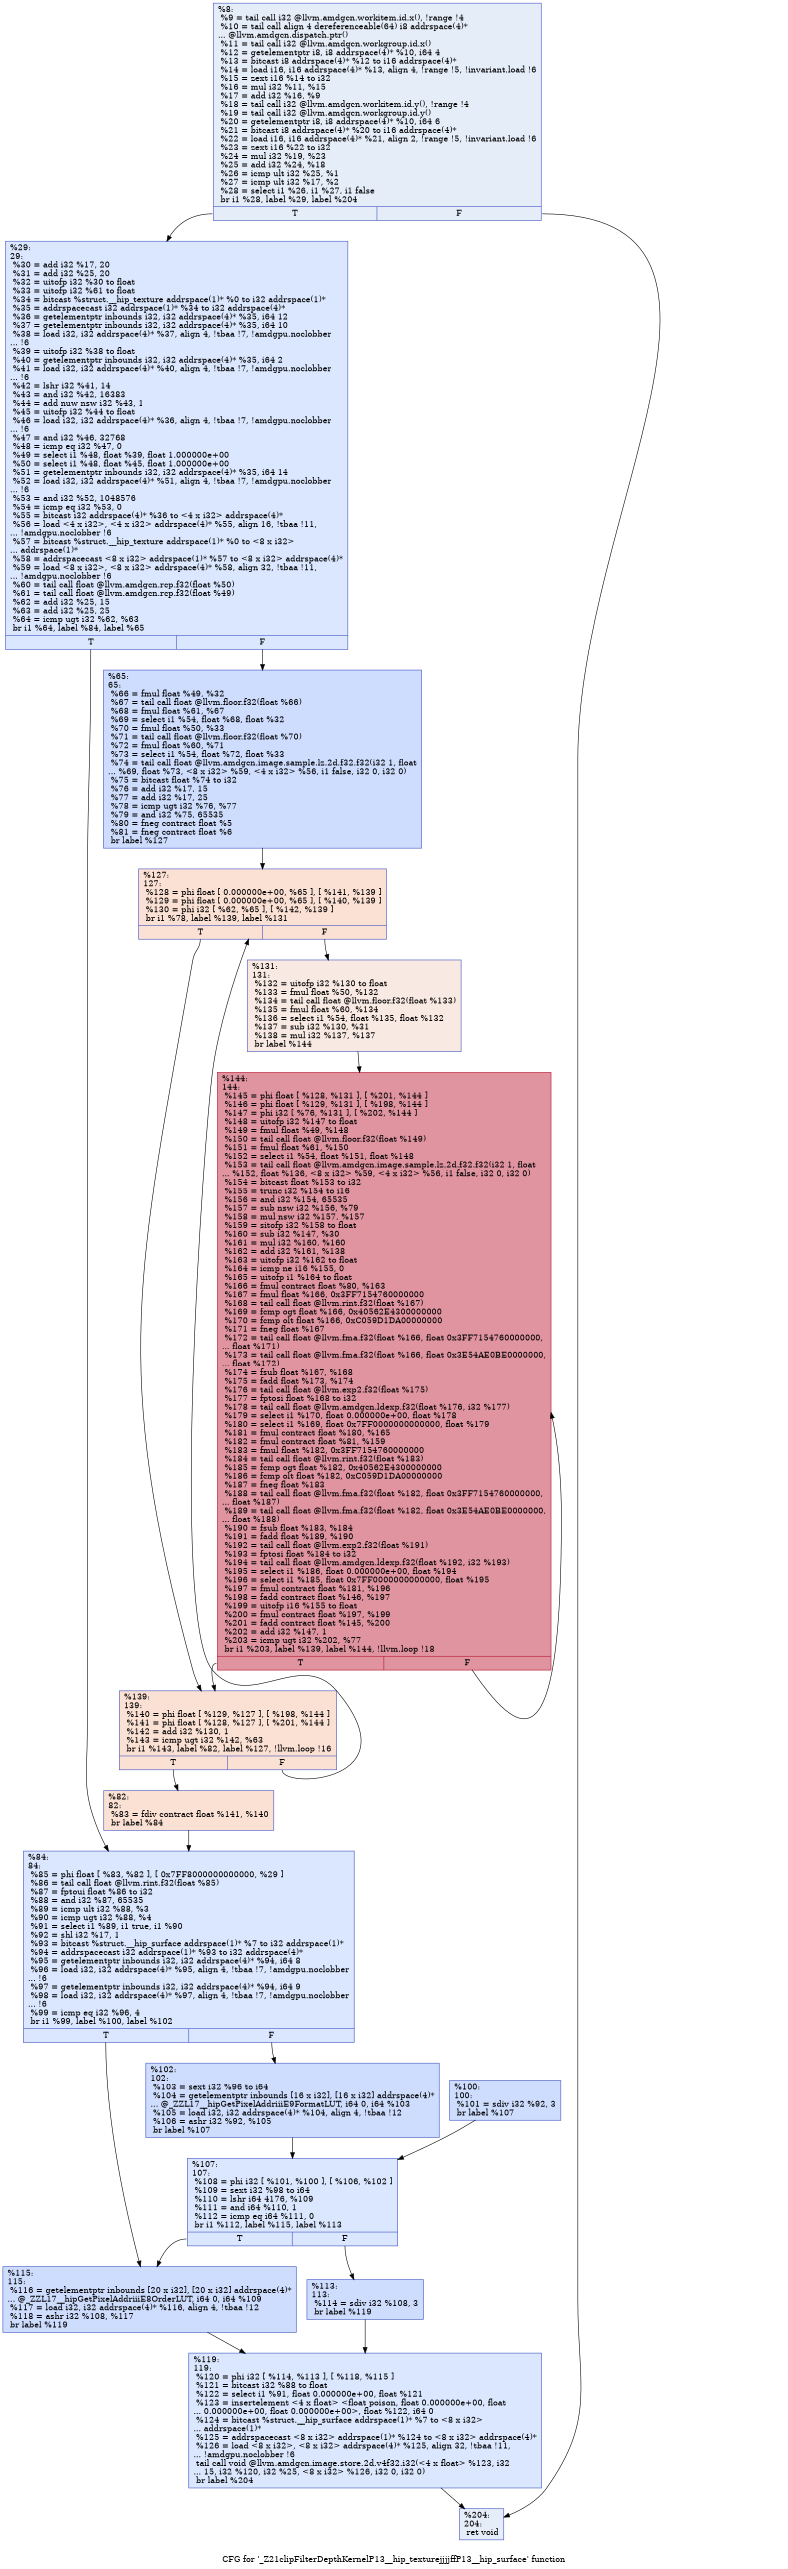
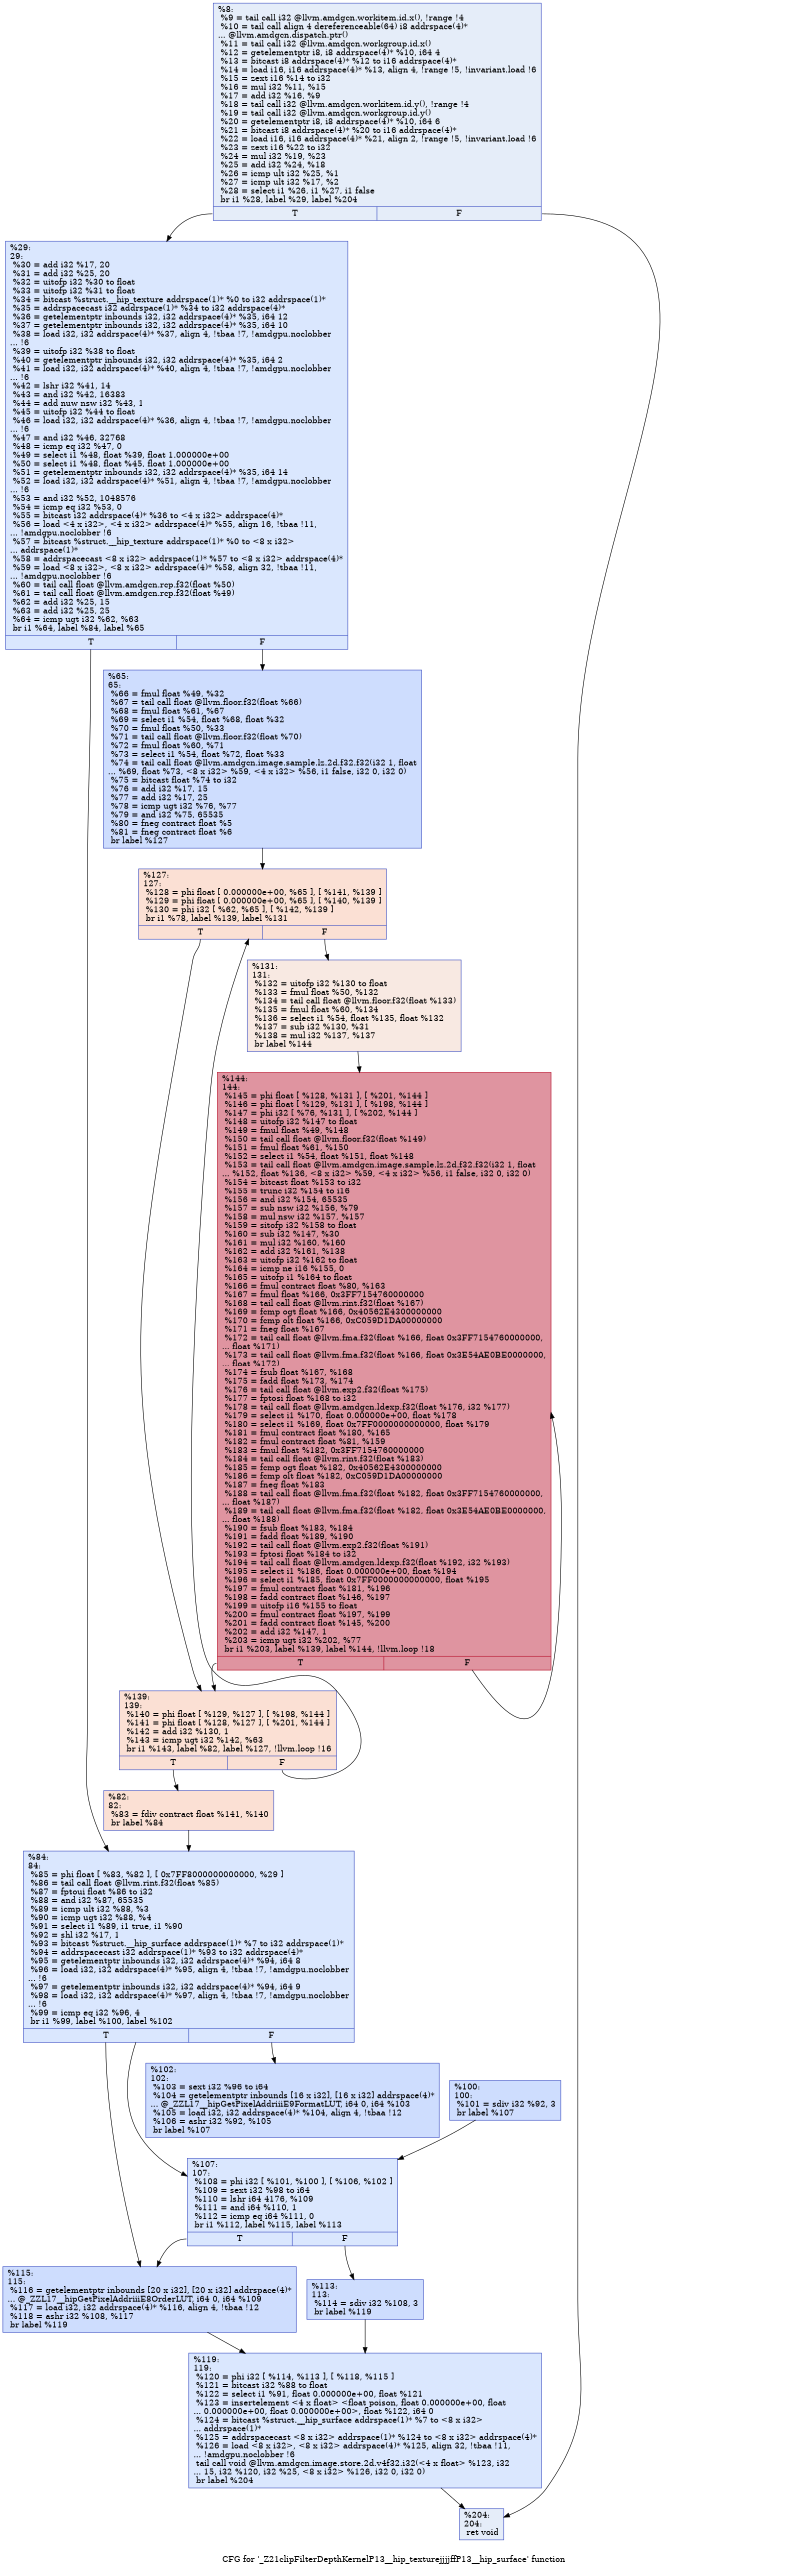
node "%29:": text "%33 = uitofp i32 %61 to float" -> "%33 = uitofp i32 %31 to float"
edge "%102:" -> "%107:": now "%84:" -> "%107:"
